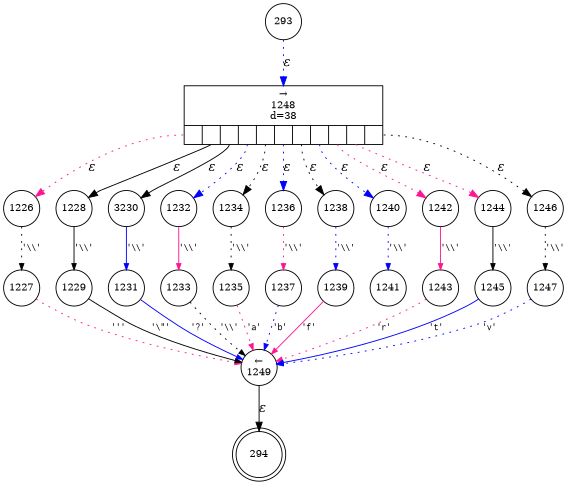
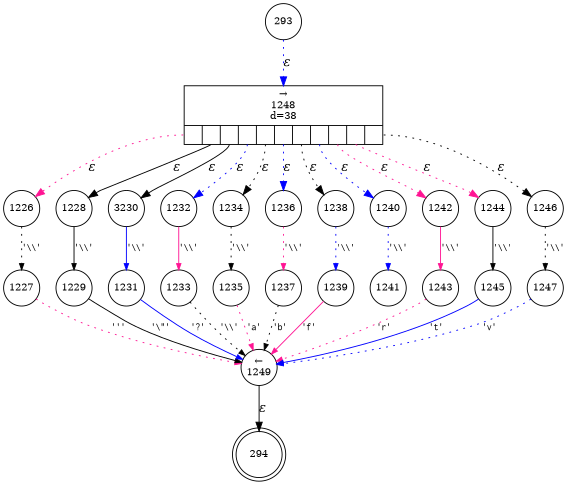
edge "1237" -> "← 1249": color blue -> black
